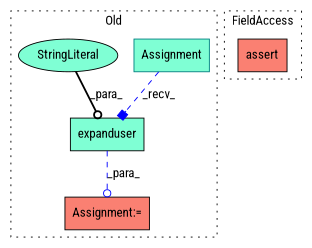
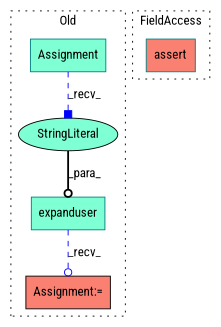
node "assert": color black -> teal
edge "Assignment" -> "expanduser": now "Assignment" -> "StringLiteral"
node "expanduser": color black -> teal
edge "expanduser" -> "Assignment:=": label "_para_" -> "_recv_"
